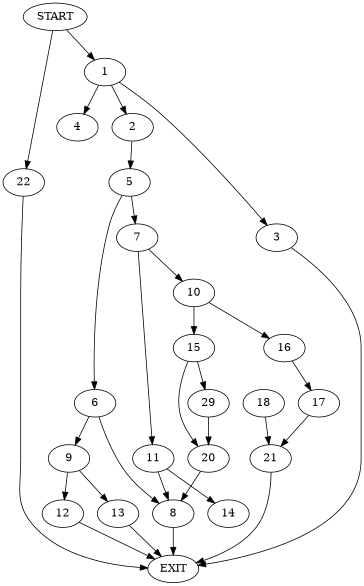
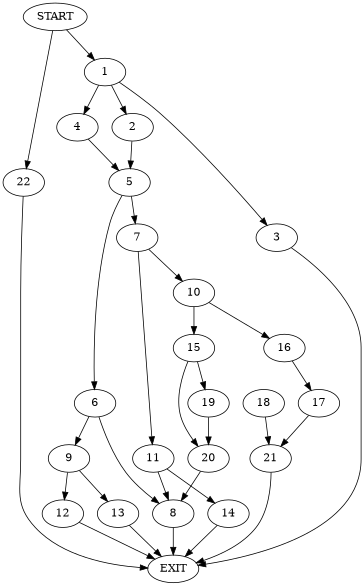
edge "4" -> "5": added
node "29": label "29" -> "19"
edge "14" -> "EXIT": added
